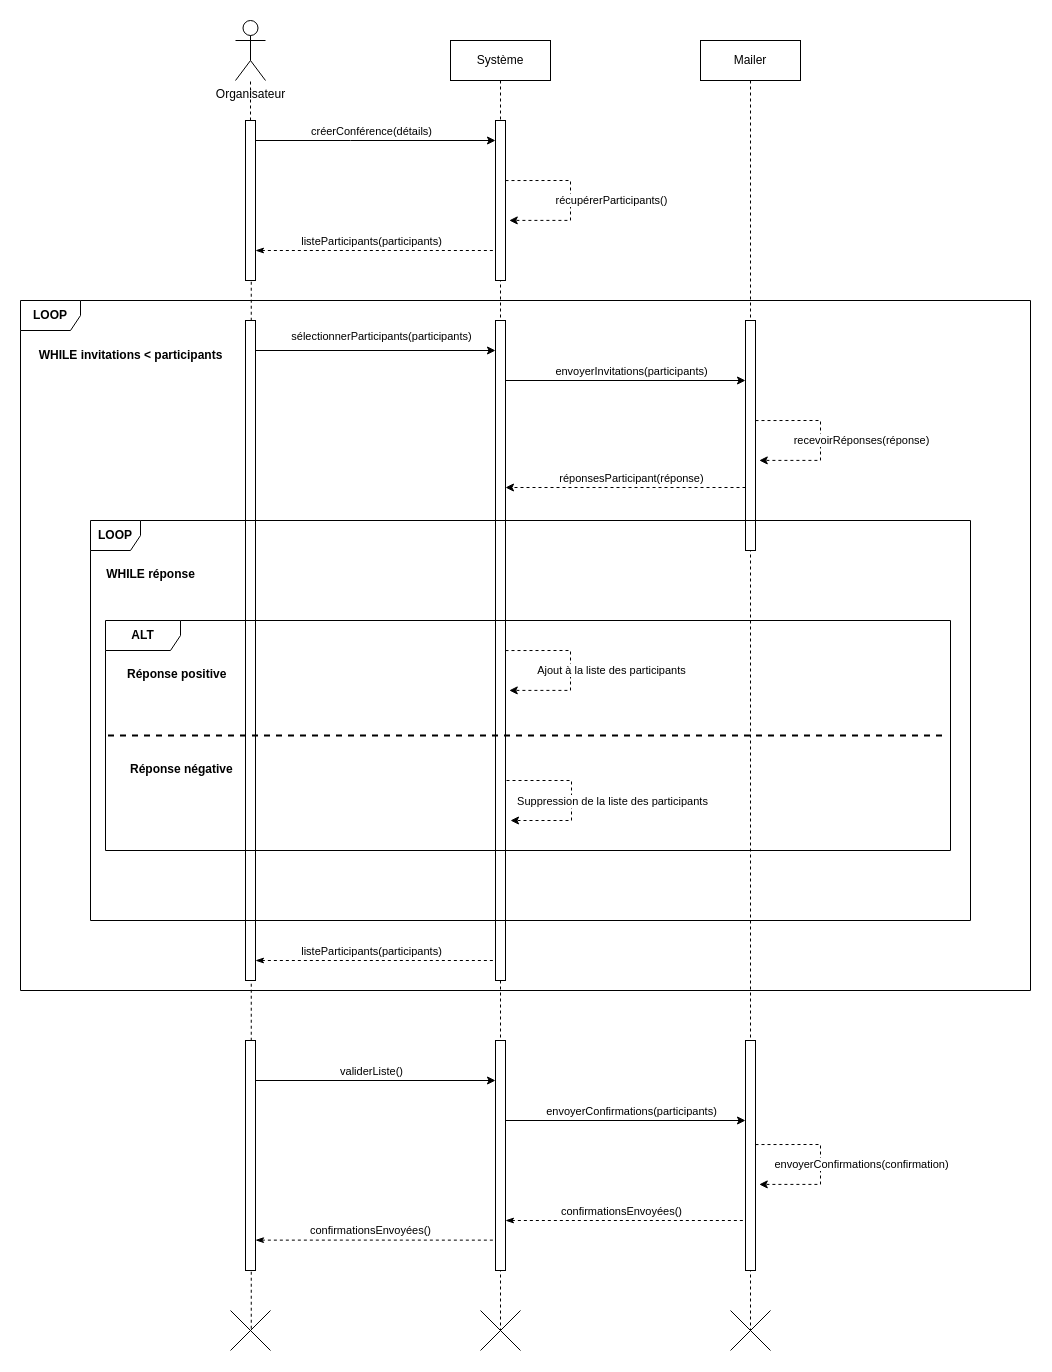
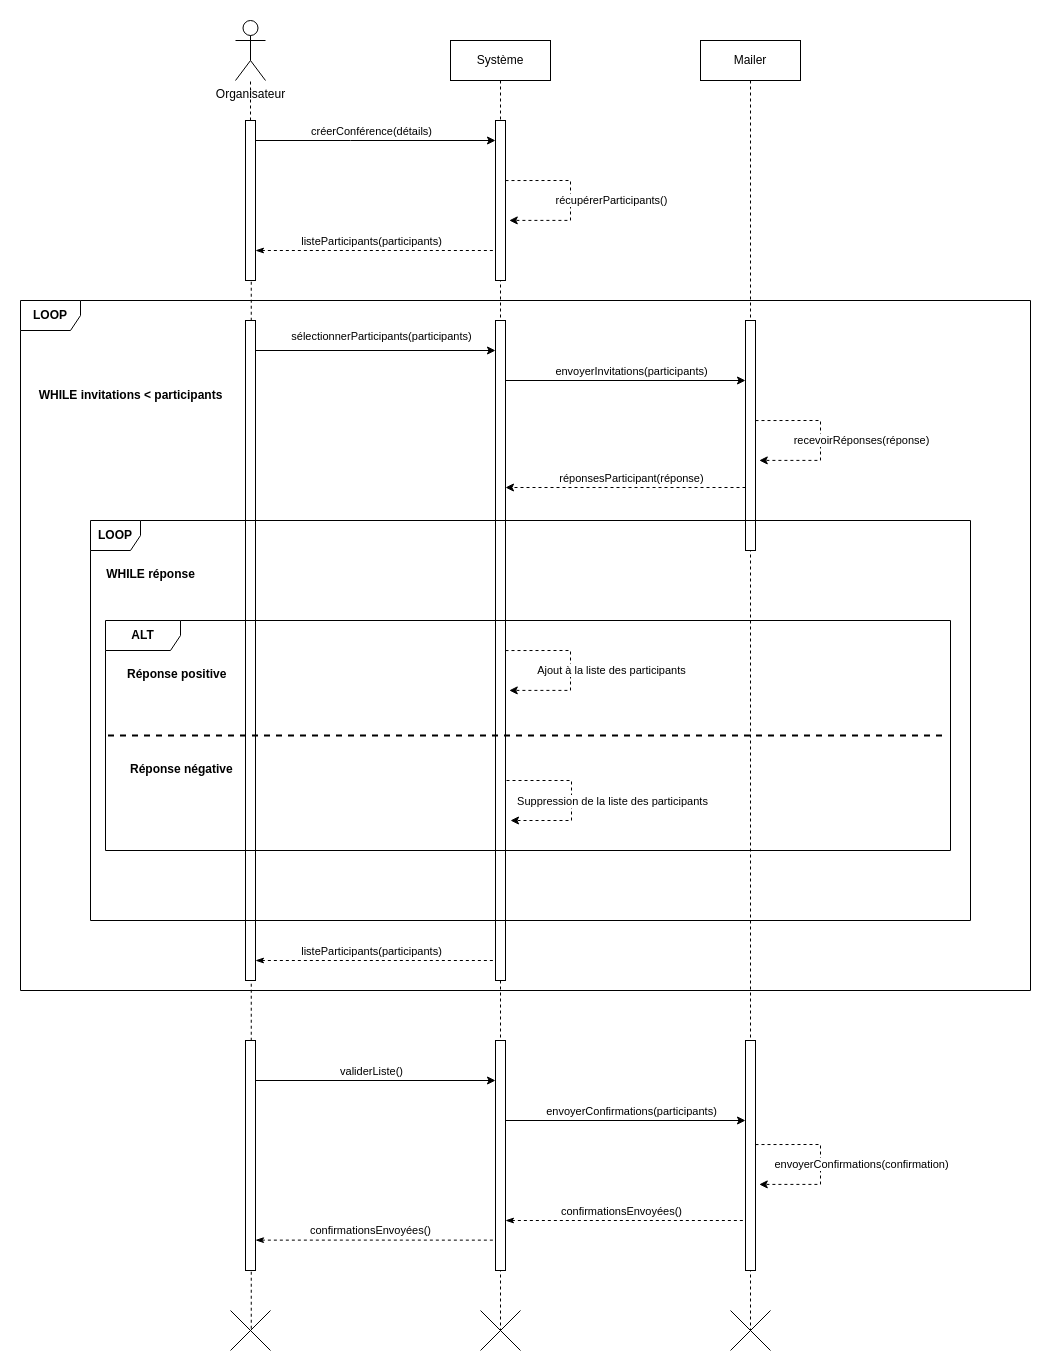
node "WHILE invitations < participants": moved (131, 356) -> (131, 396)
